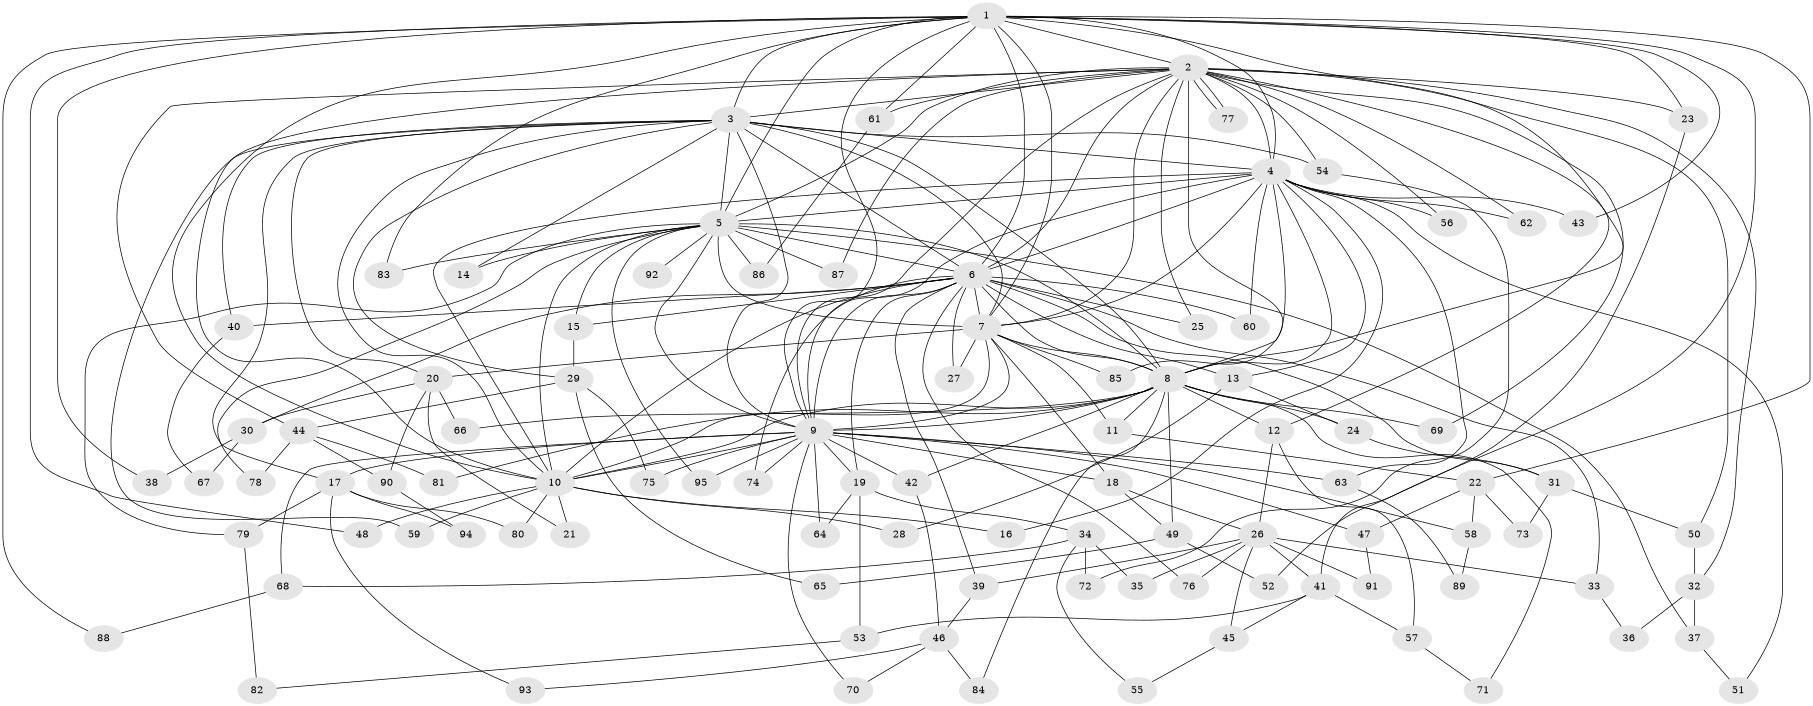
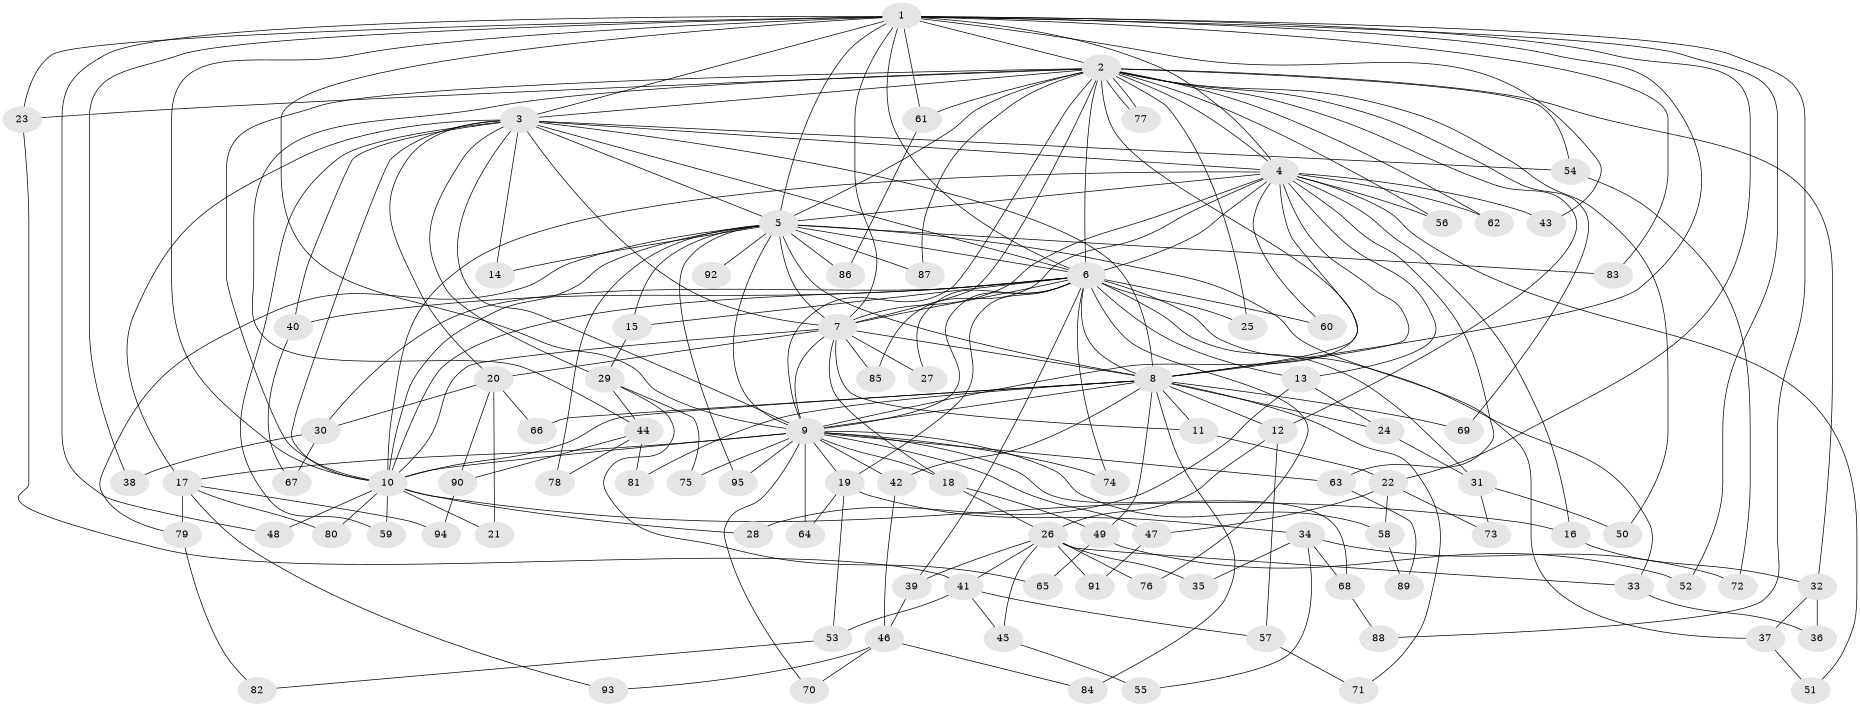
edge "50" -- "32": now "16" -- "32"
